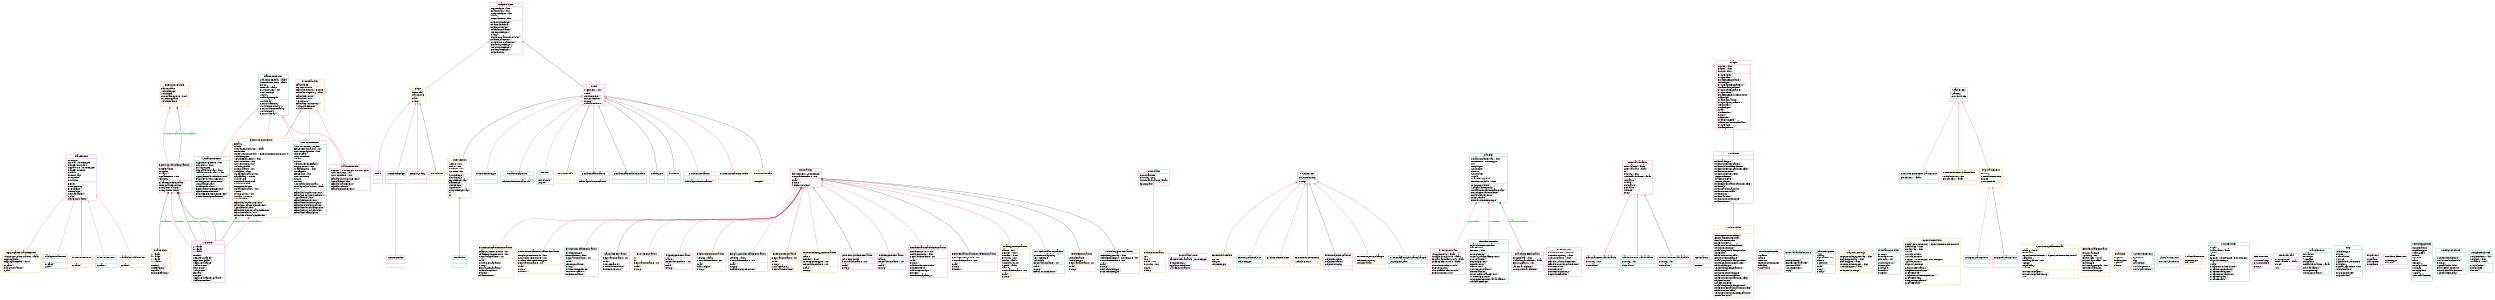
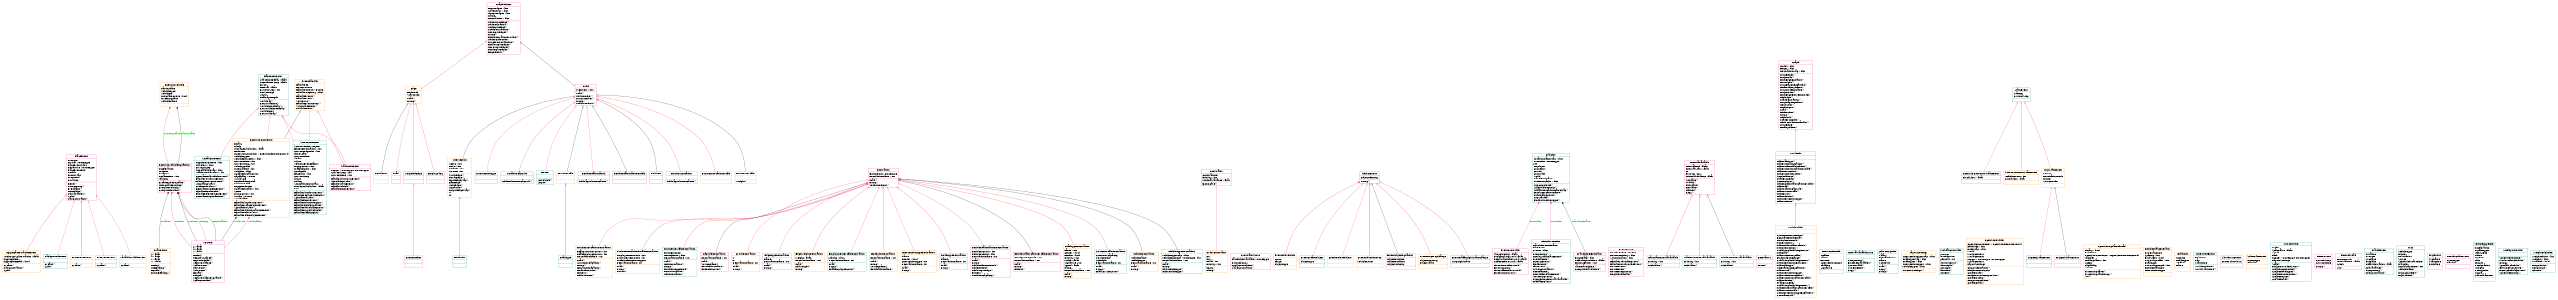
node "Graph": text "Route : dict" -> "DecorationMap : dict"
edge "RoadType" -> "Node": now "RoadType" -> "PersonProfile"
node "JobDescriptionDecoration": removed
